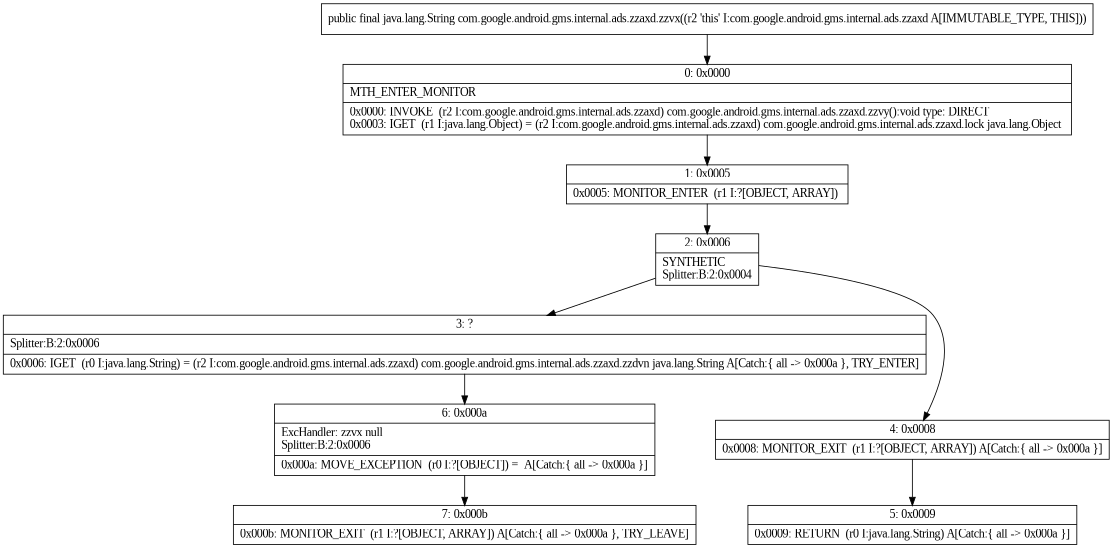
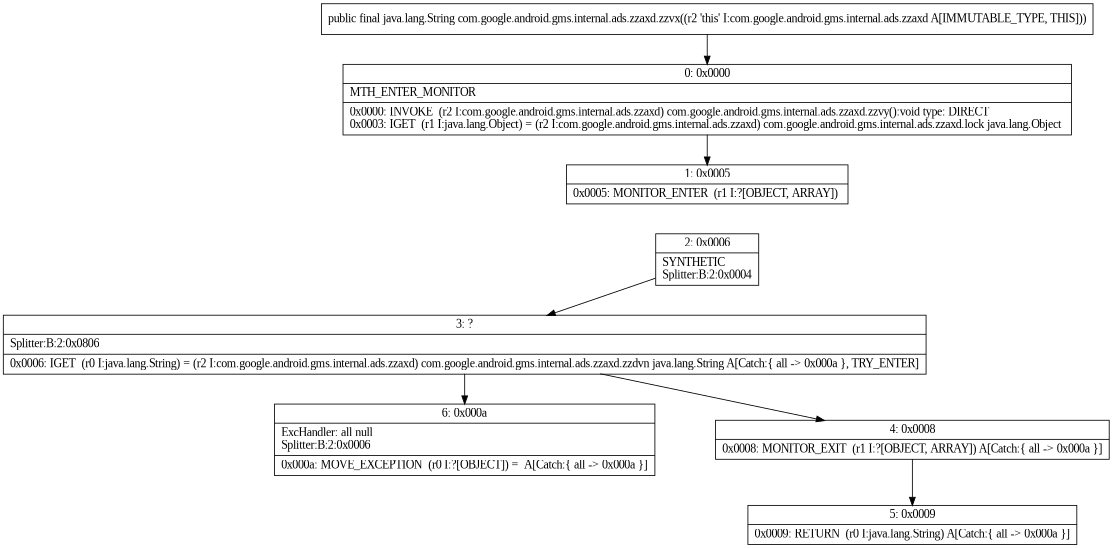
edge "1: 0x0005" -> "2: 0x0006": removed
edge "2: 0x0006" -> "4: 0x0008": now "3: ?" -> "4: 0x0008"
node "3: ?": text "Splitter:B:2:0x0006" -> "Splitter:B:2:0x0806"
node "6: 0x000a": text "ExcHandler: zzvx null" -> "ExcHandler: all null"
node "7: 0x000b": removed
